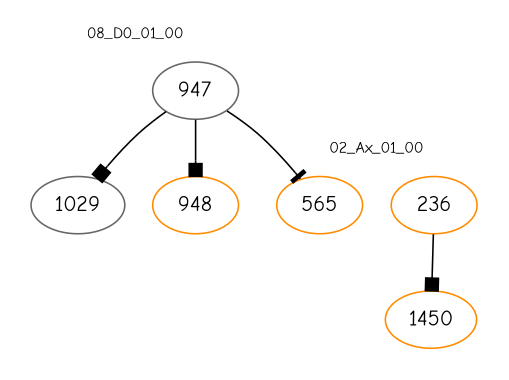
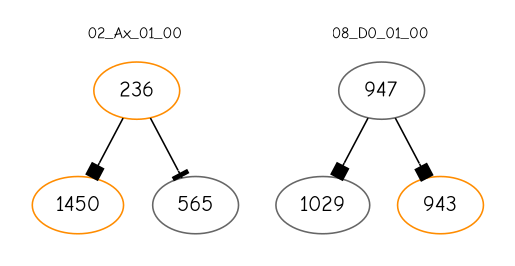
edge "947" -> "565": now "236" -> "565"
node "948": label "948" -> "943"
node "565": color darkorange -> gray40
